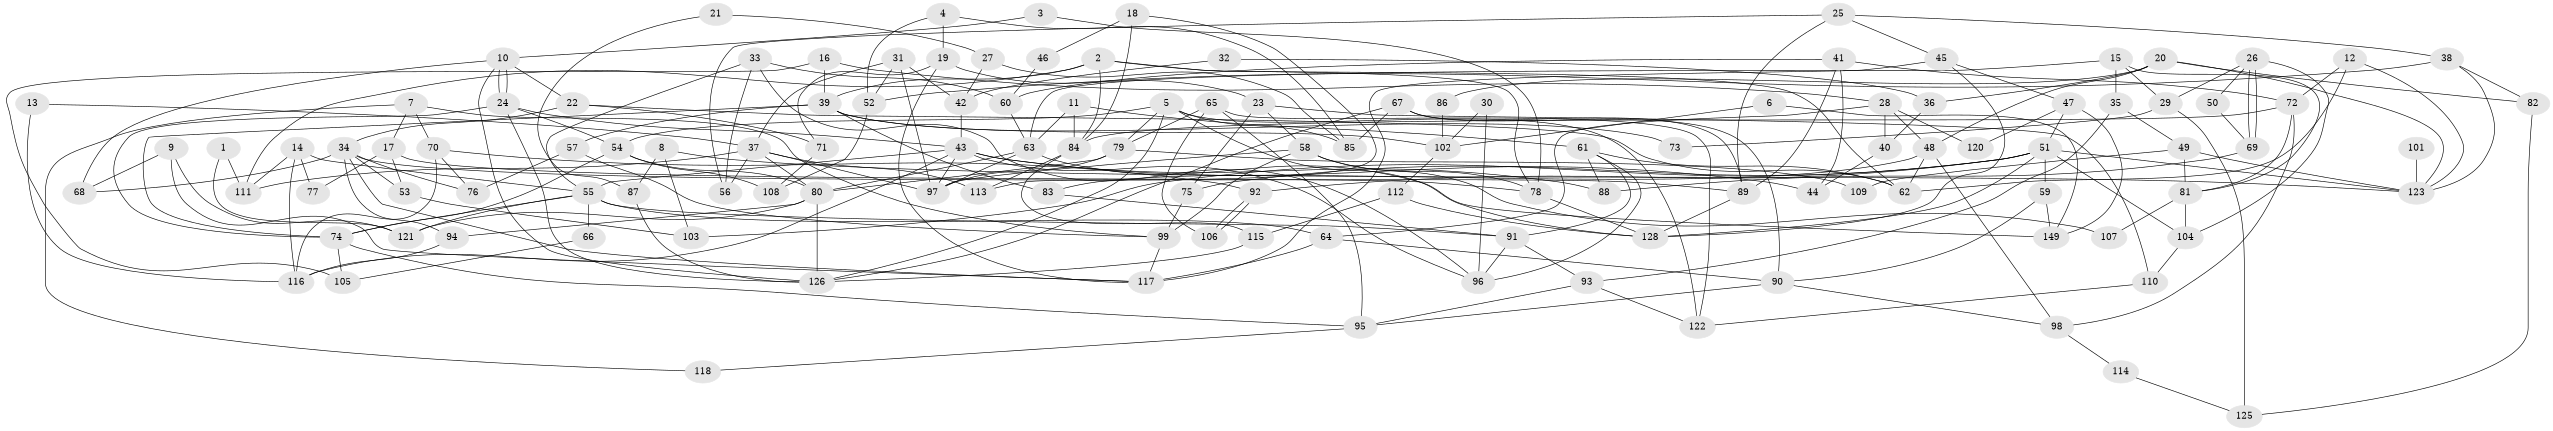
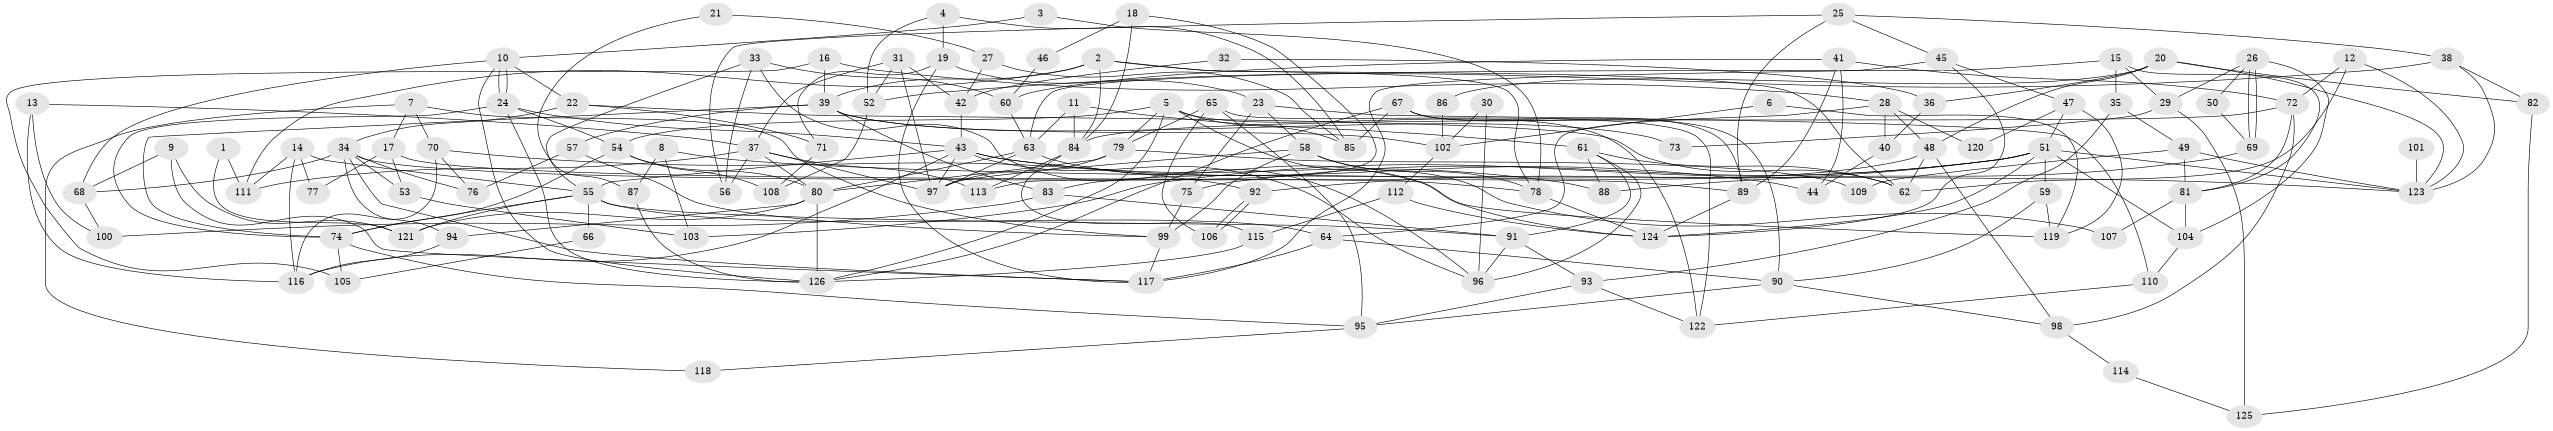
node "100": added
node "128": label "128" -> "124"
node "149": label "149" -> "119"
